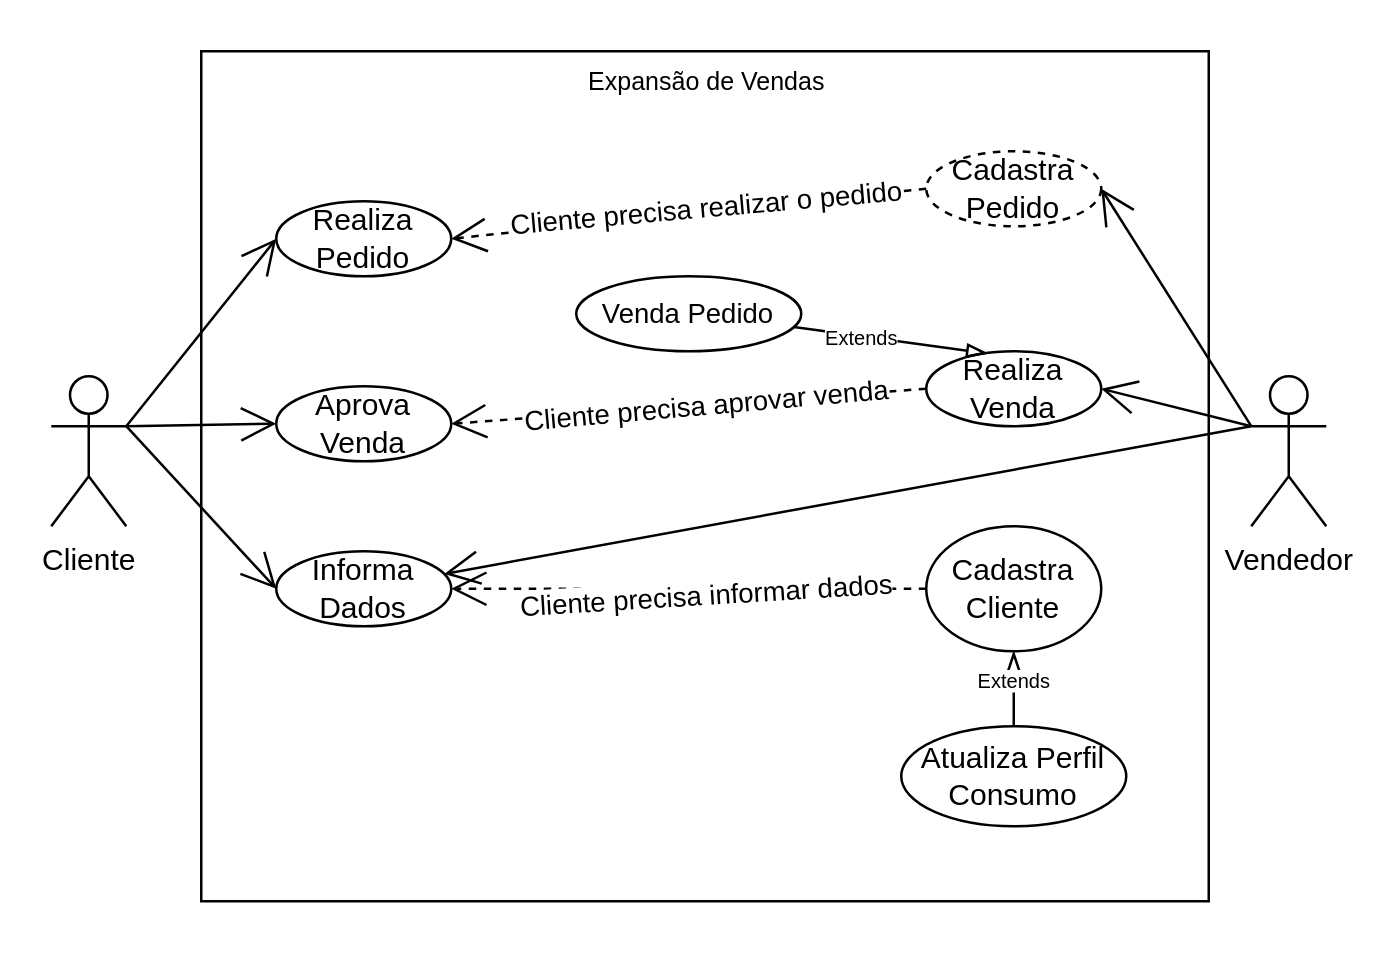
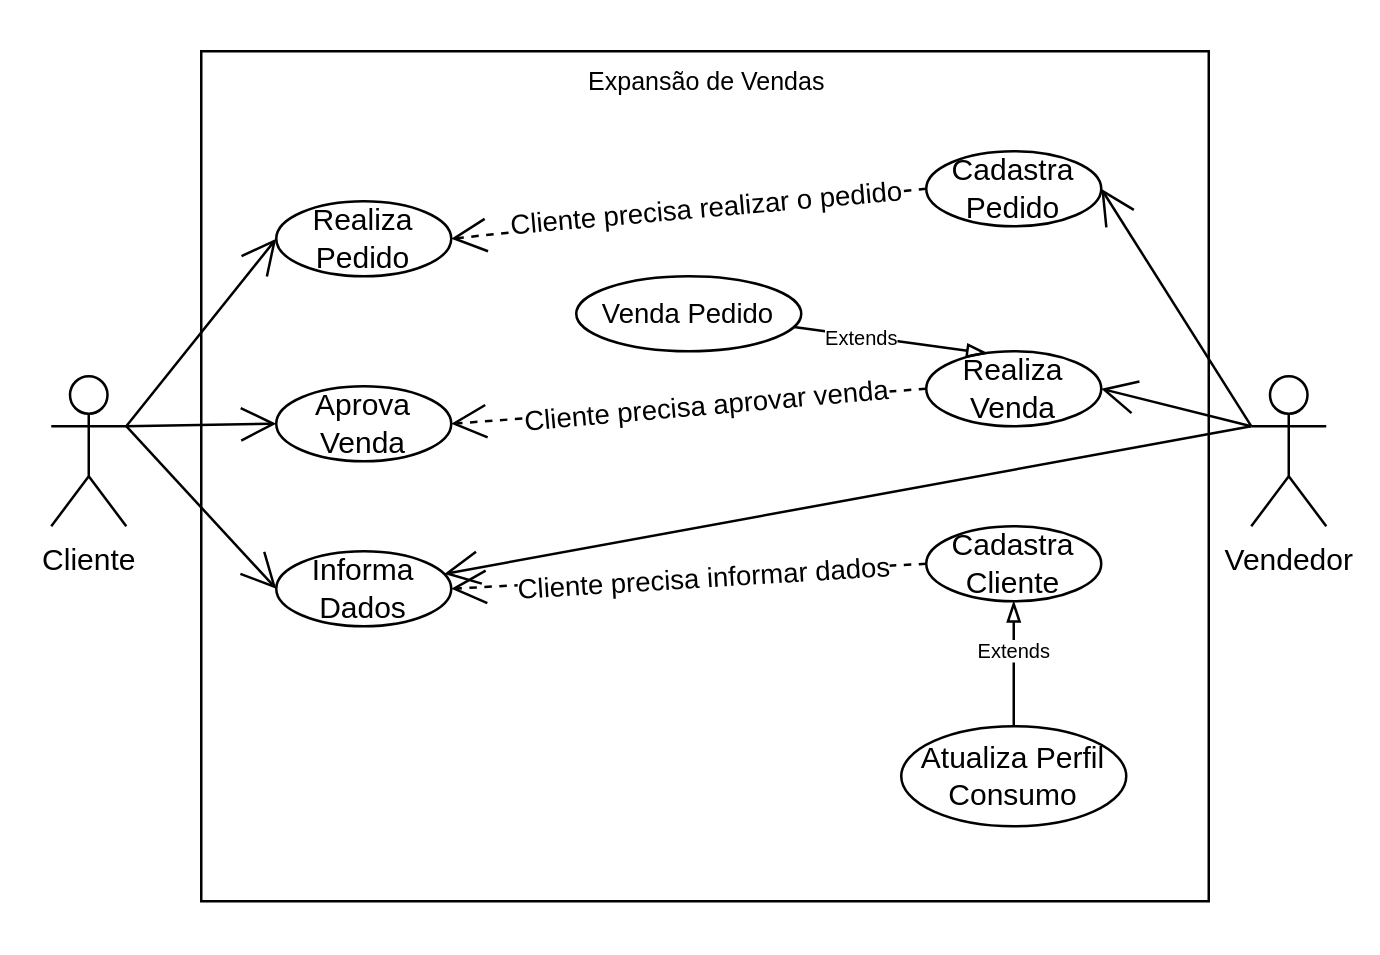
node "Cadastra Pedido": style dashed -> solid
node "Cadastra Cliente": size 175x125 -> 175x75
